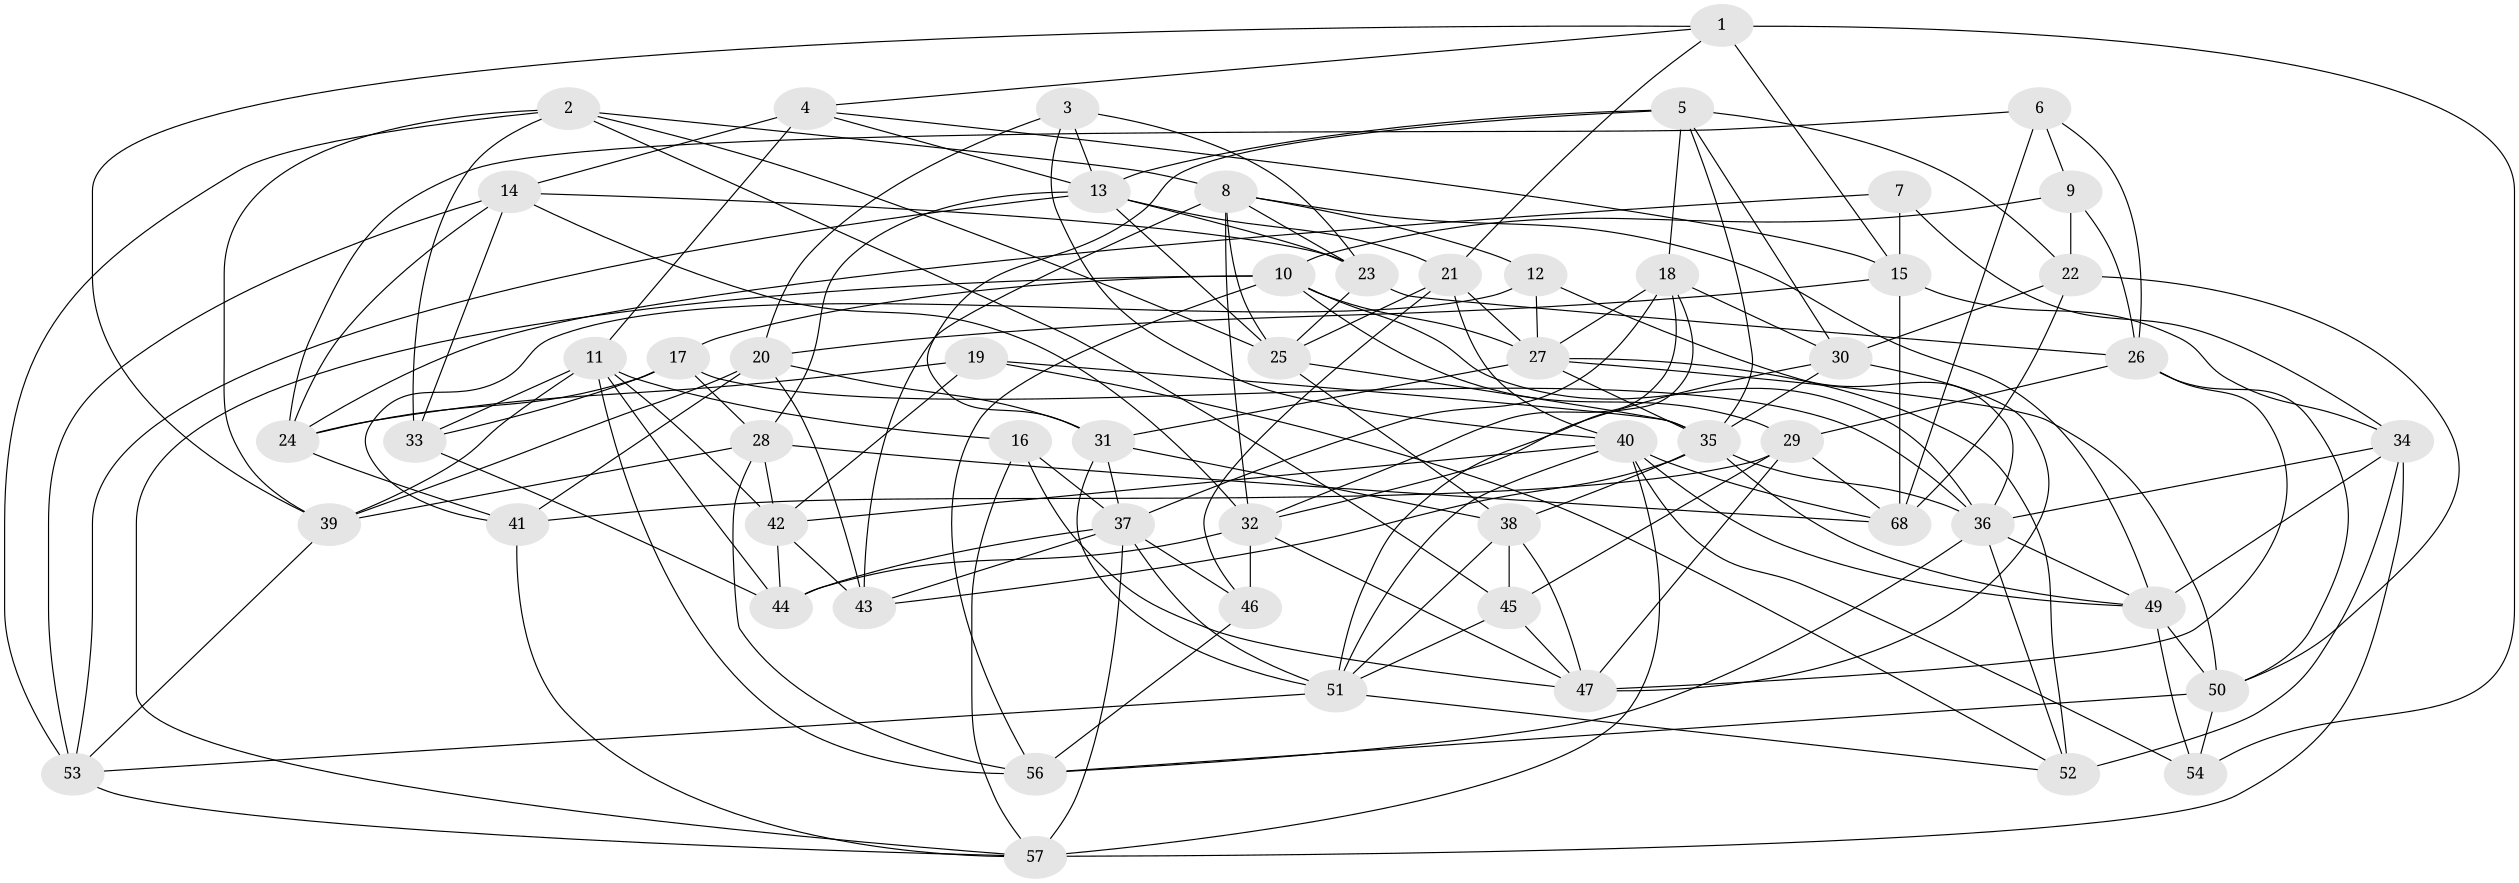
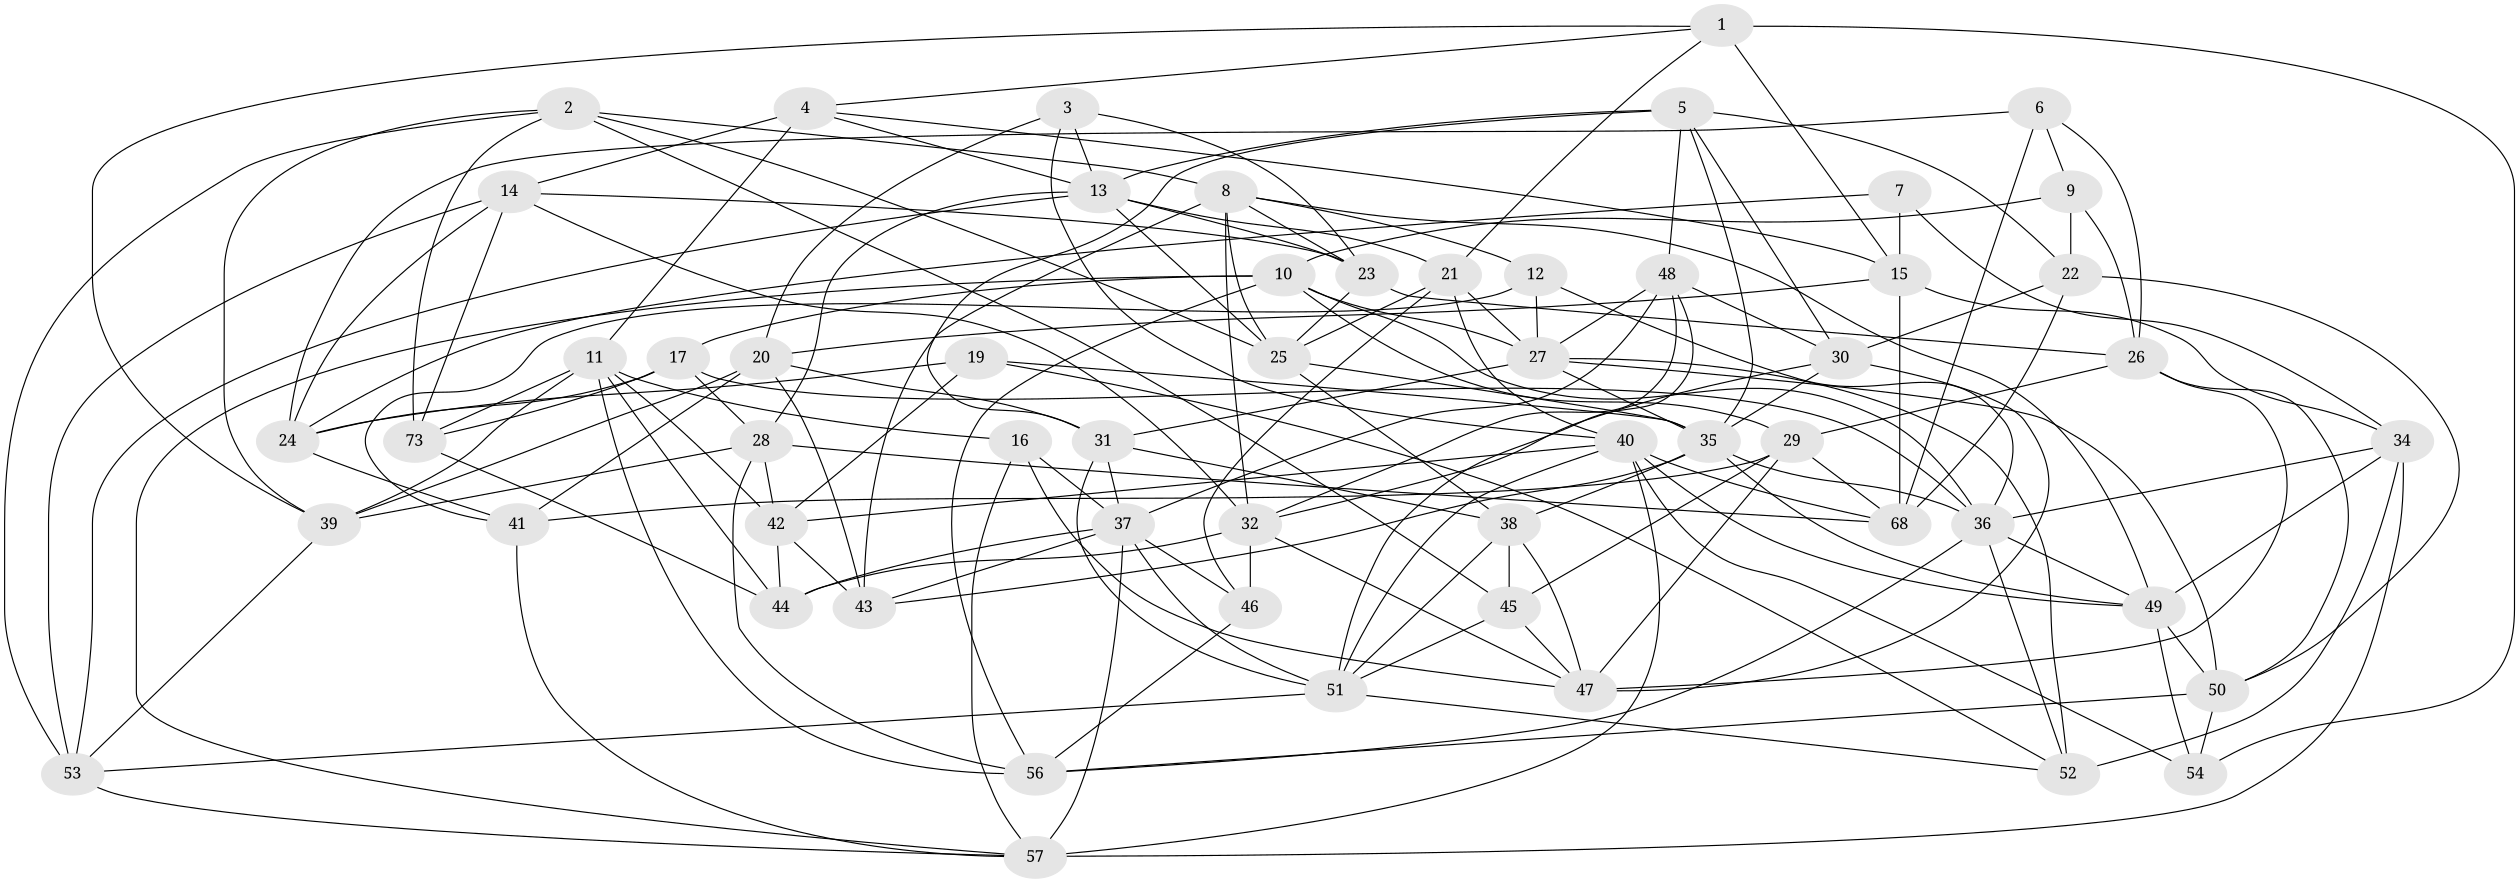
node "18": label "18" -> "48"
node "33": label "33" -> "73"
